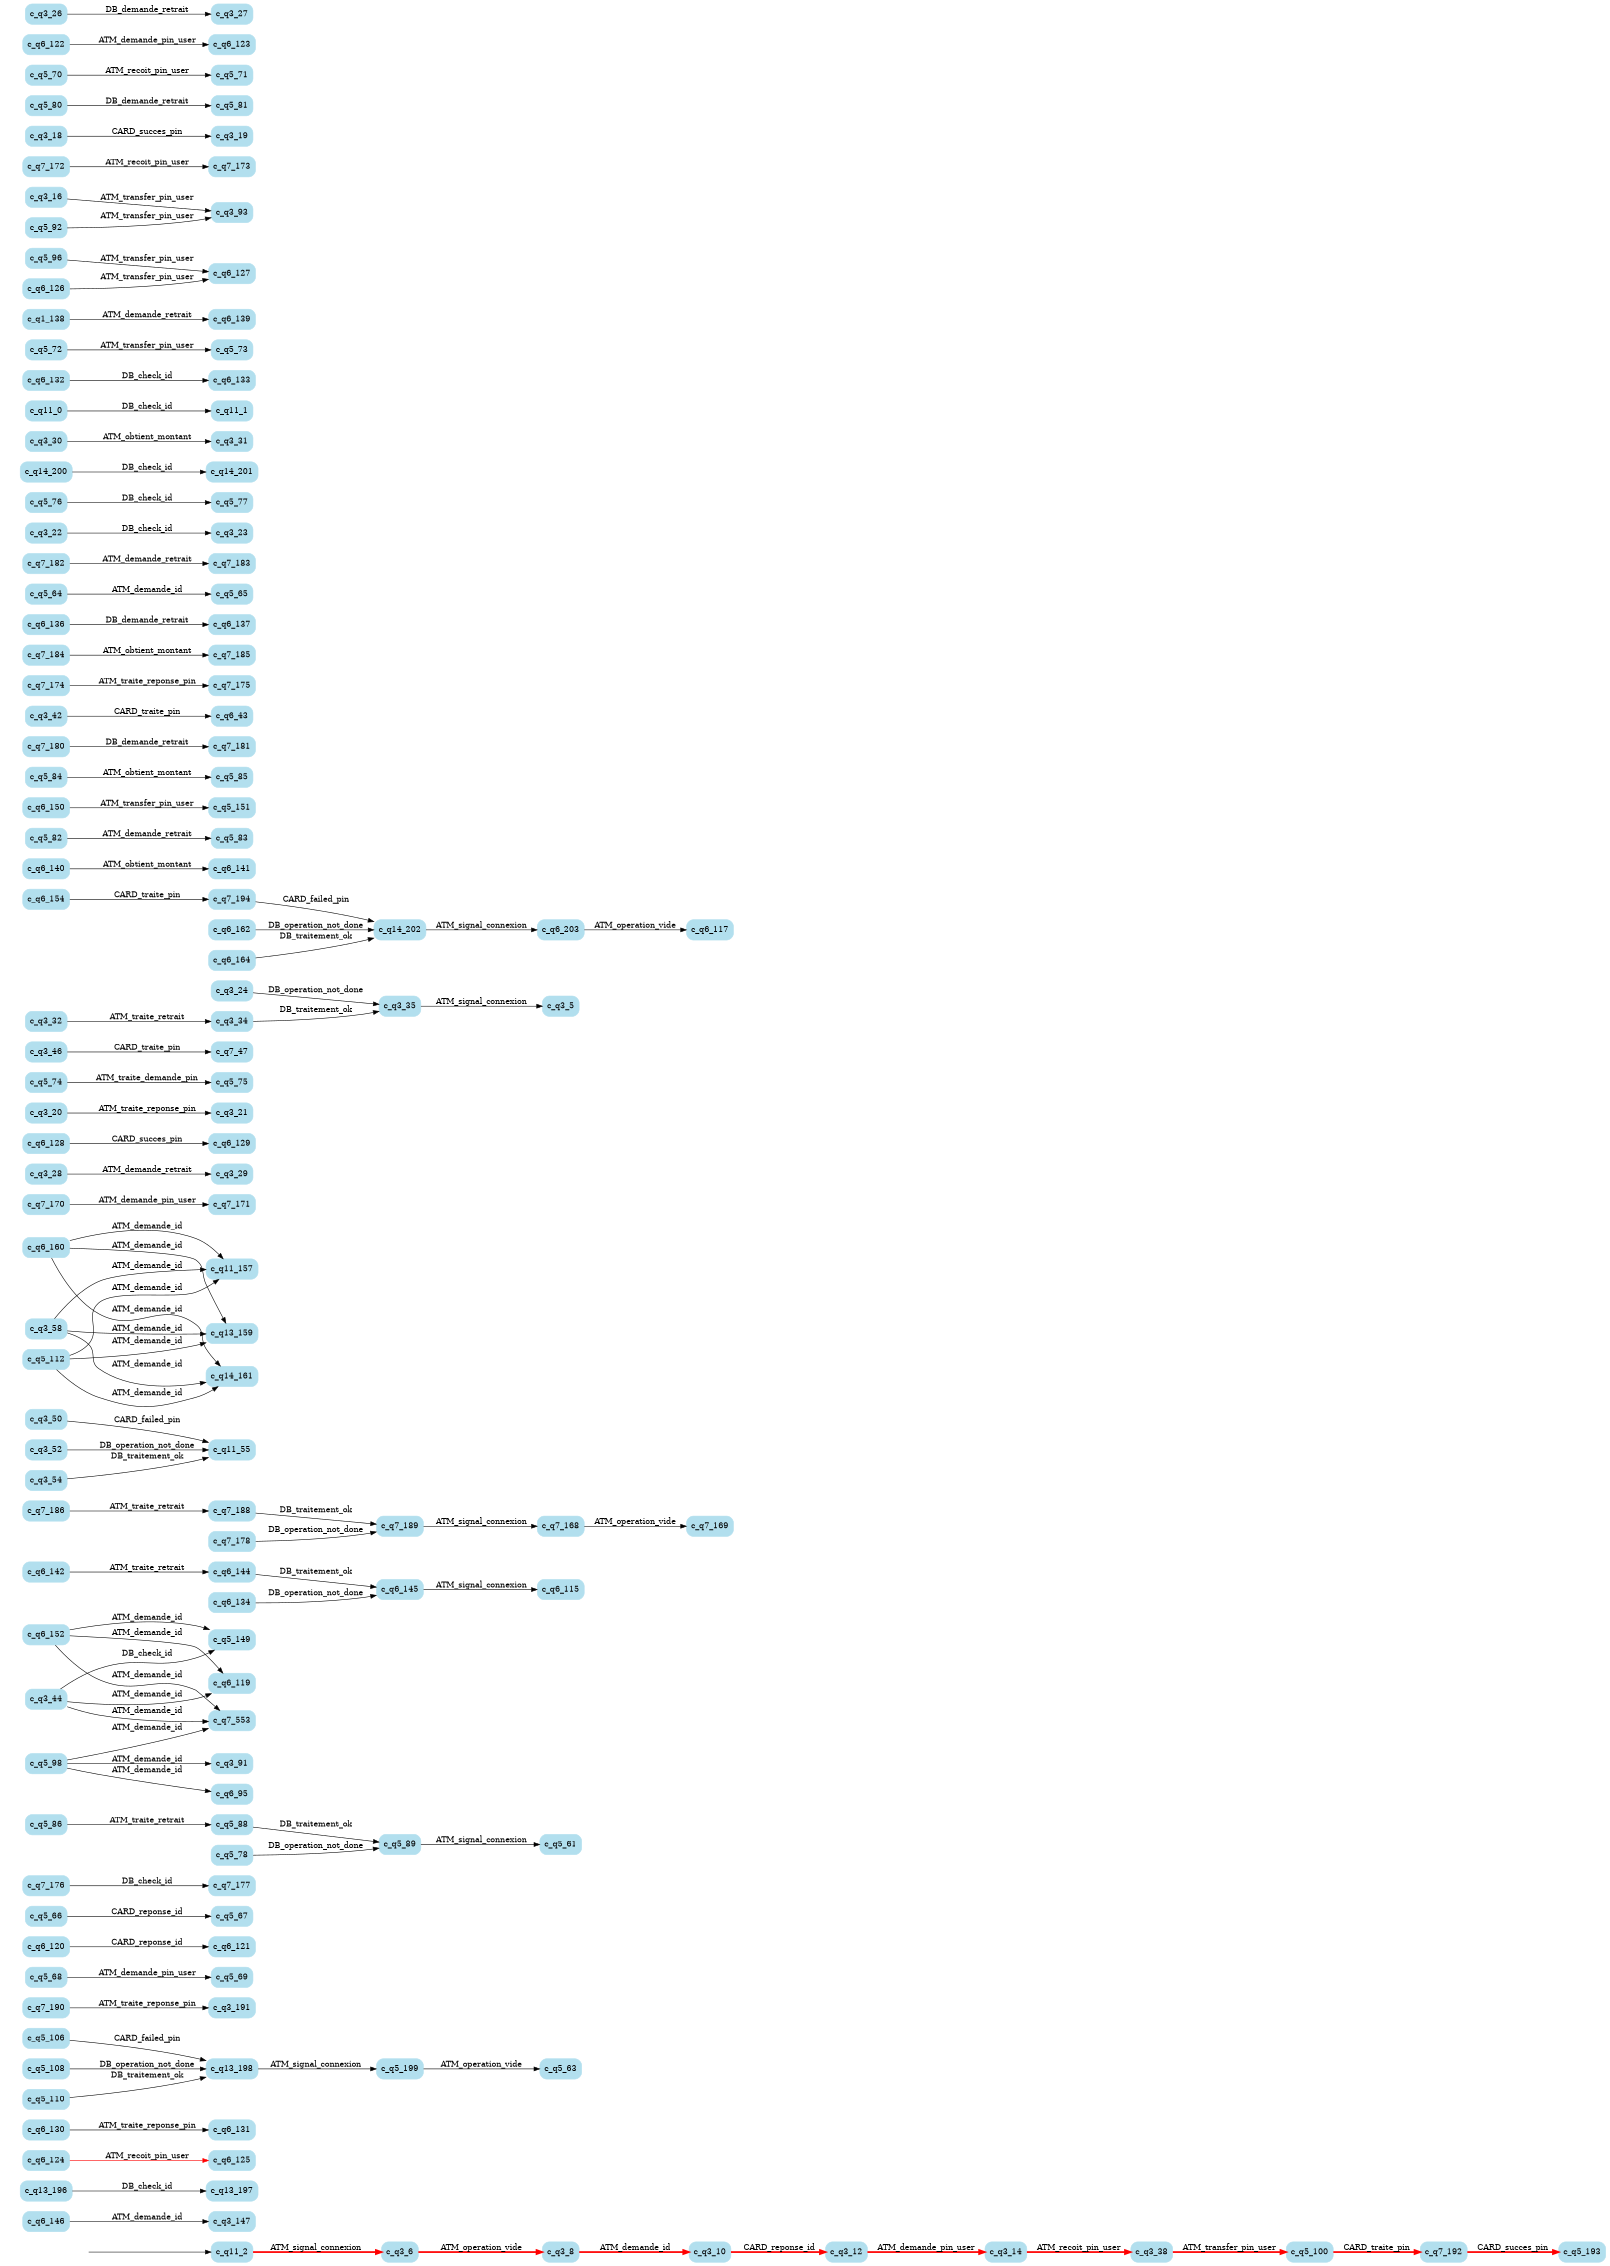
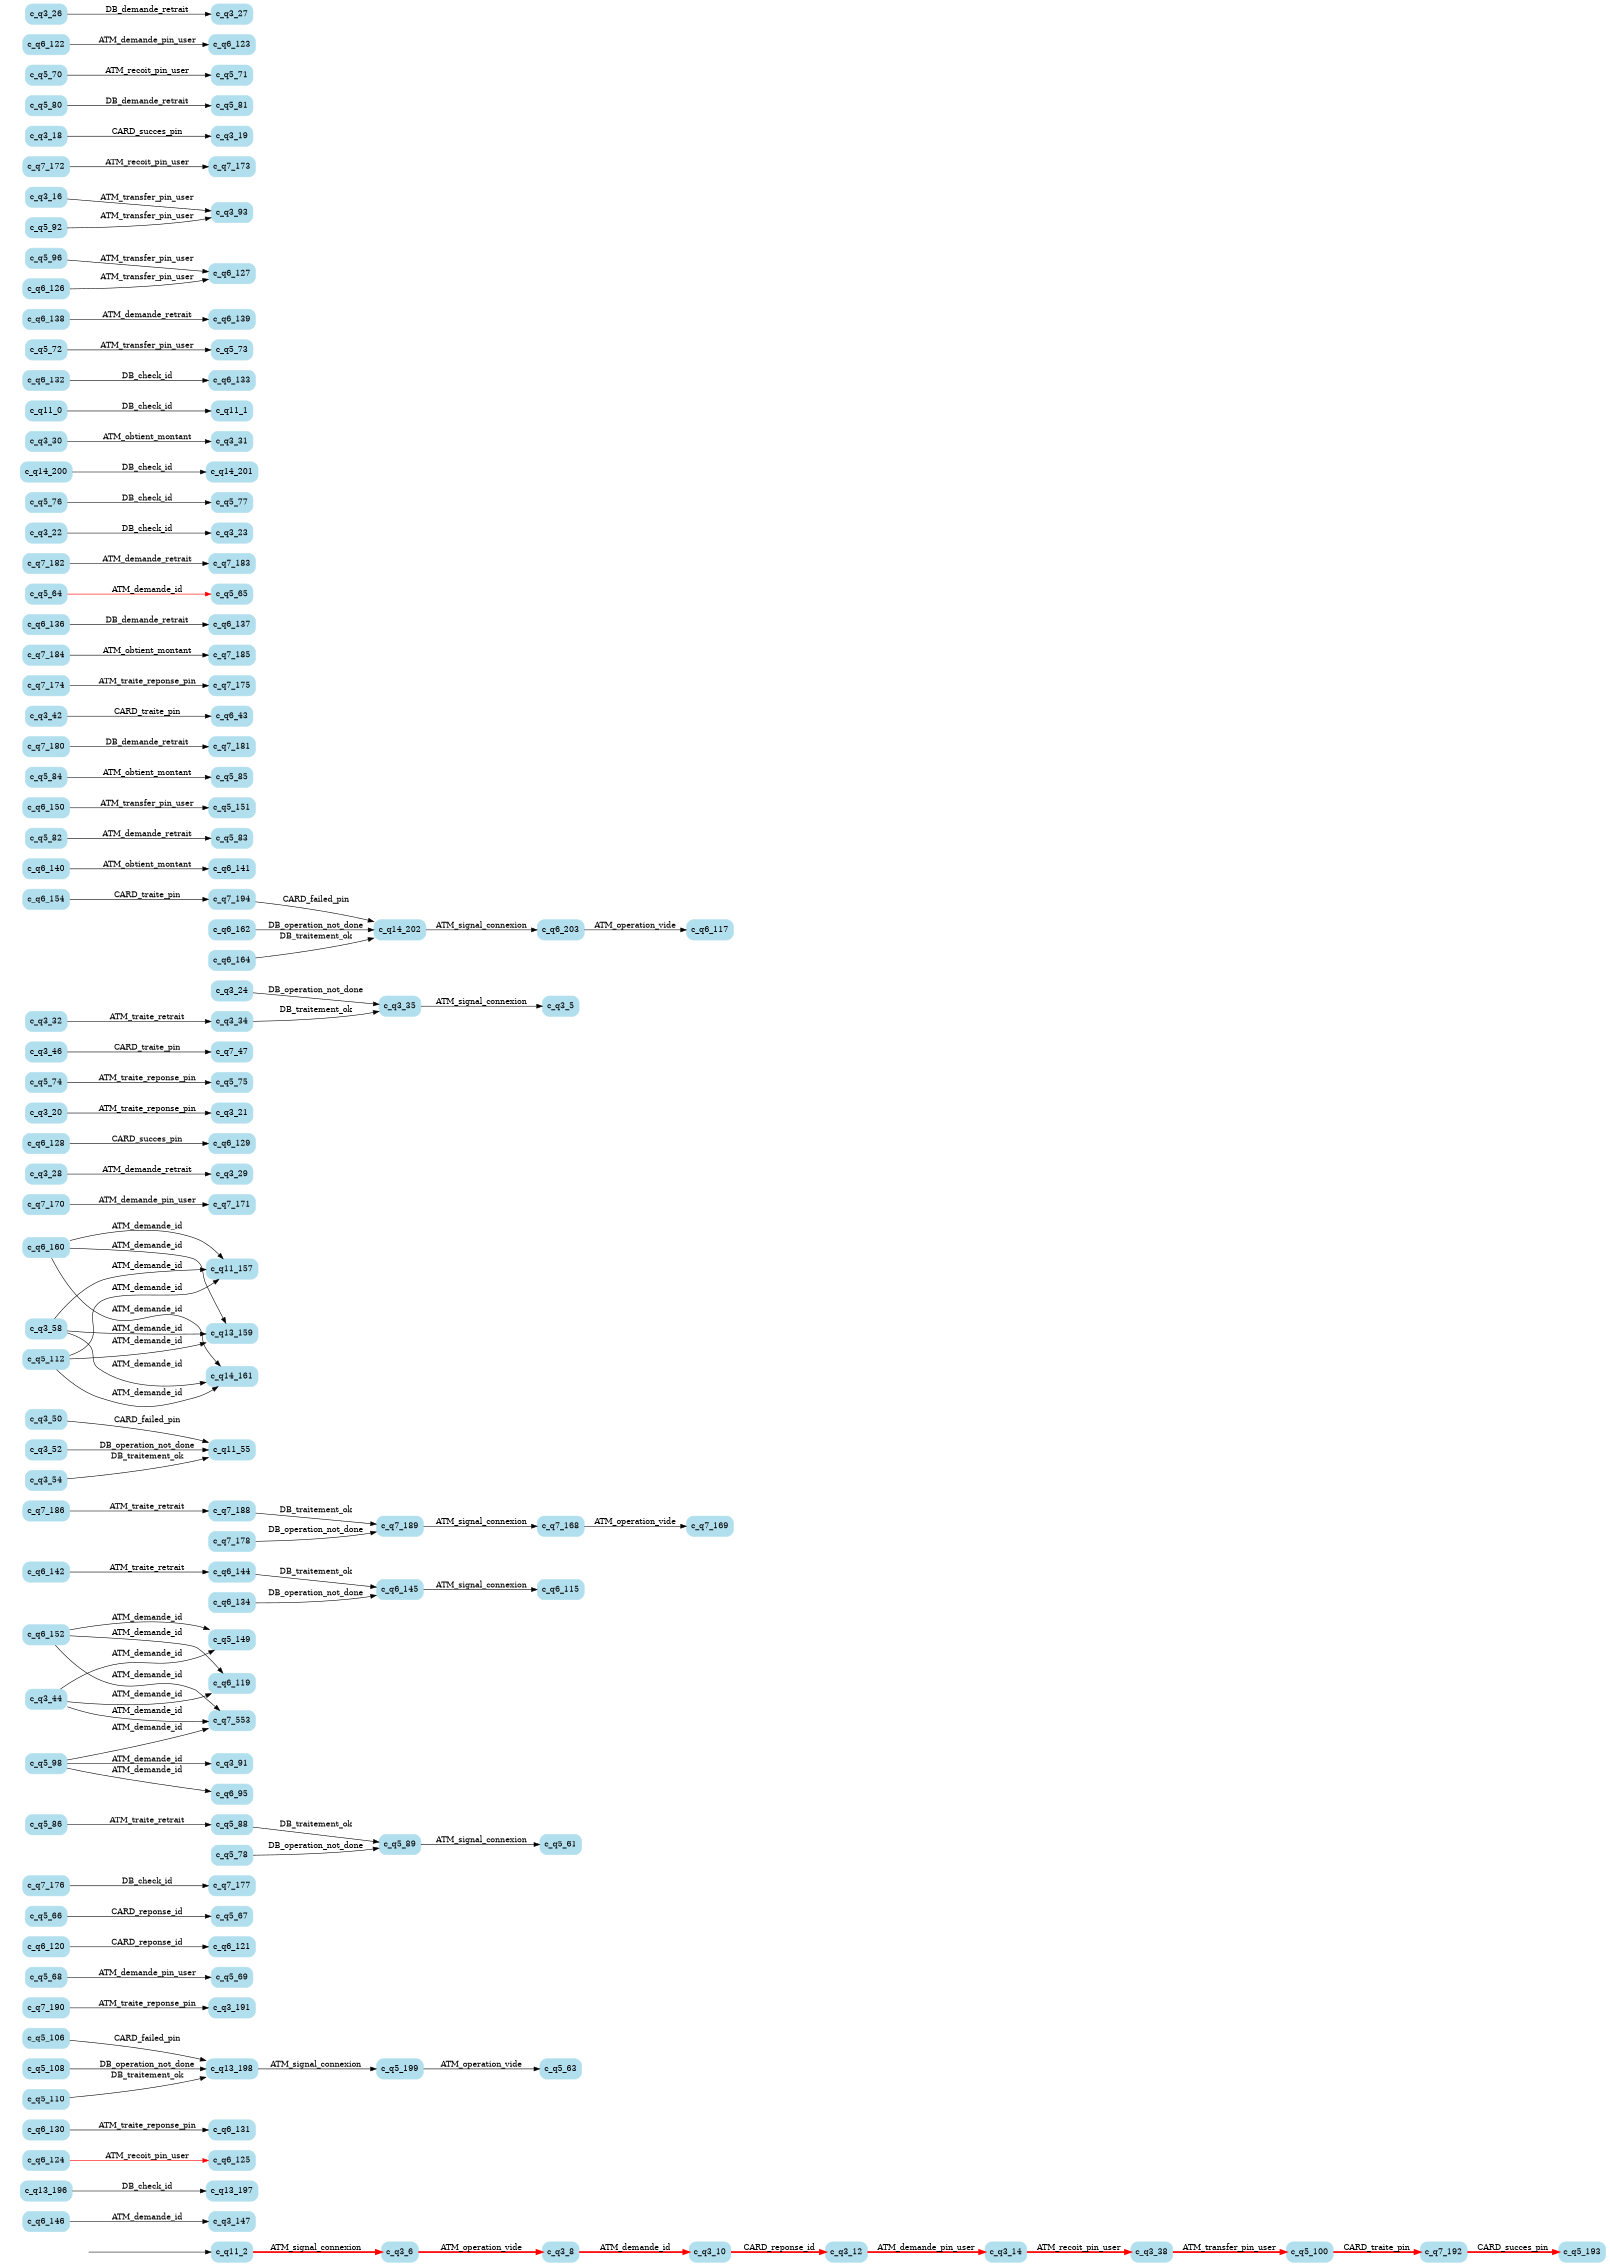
node "c_q1_138": label "c_q1_138" -> "c_q6_138"
edge "c_q5_64" -> "c_q5_65": color black -> red
edge "c_q5_74" -> "c_q5_75": label "ATM_traite_demande_pin" -> "ATM_traite_reponse_pin"
edge "c_q3_44" -> "c_q5_149": label "DB_check_id" -> "ATM_demande_id"
